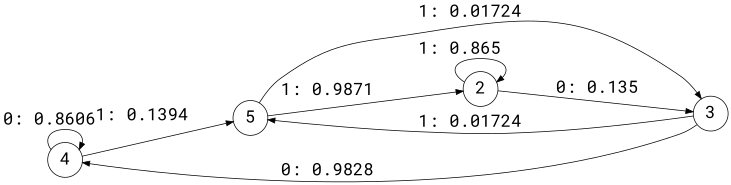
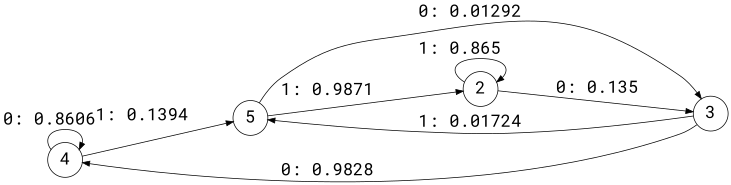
edge "5" -> "3": label "1: 0.01724  " -> "0: 0.01292  "
